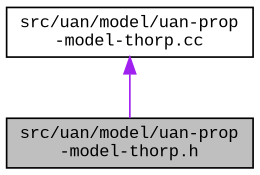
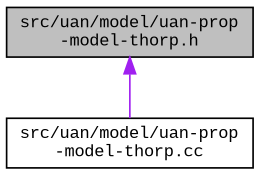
edge "src/uan/model/uan-prop -model-thorp.h" -> "src/uan/model/uan-prop -model-thorp.cc": reversed
